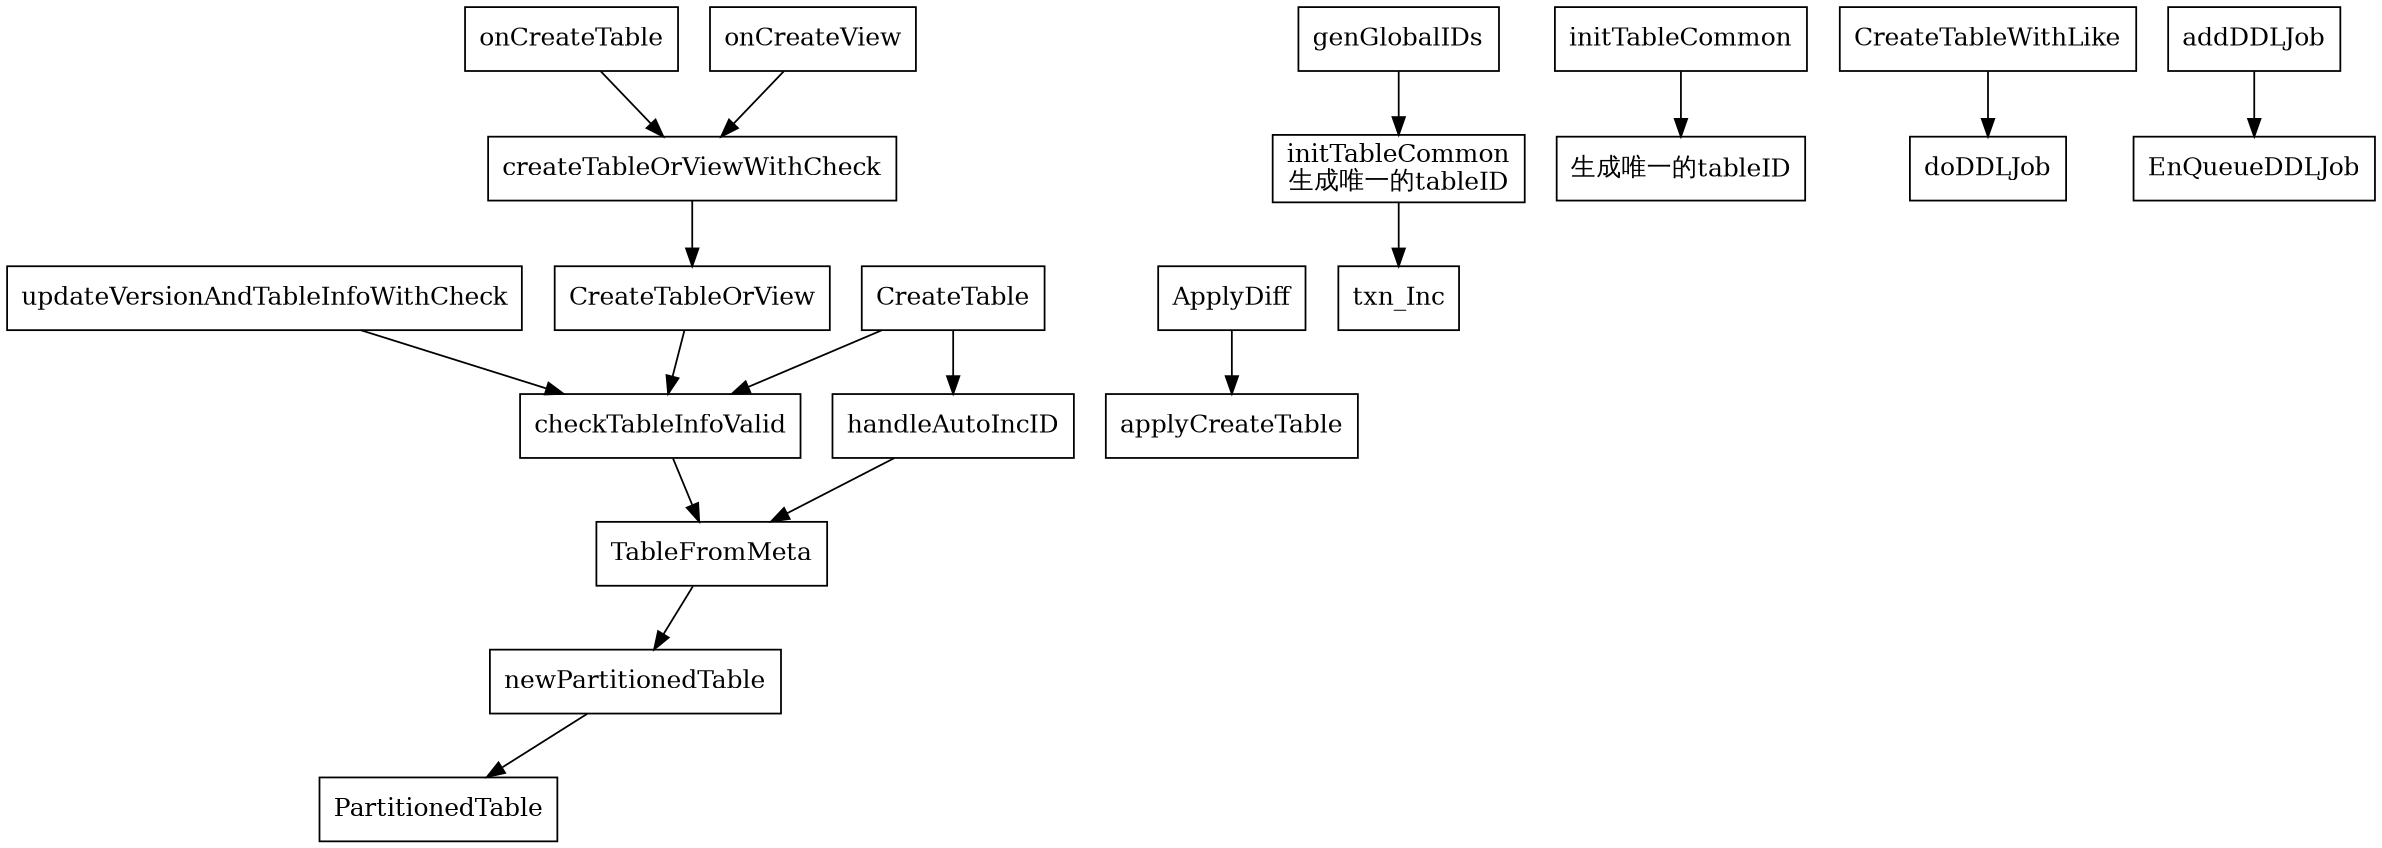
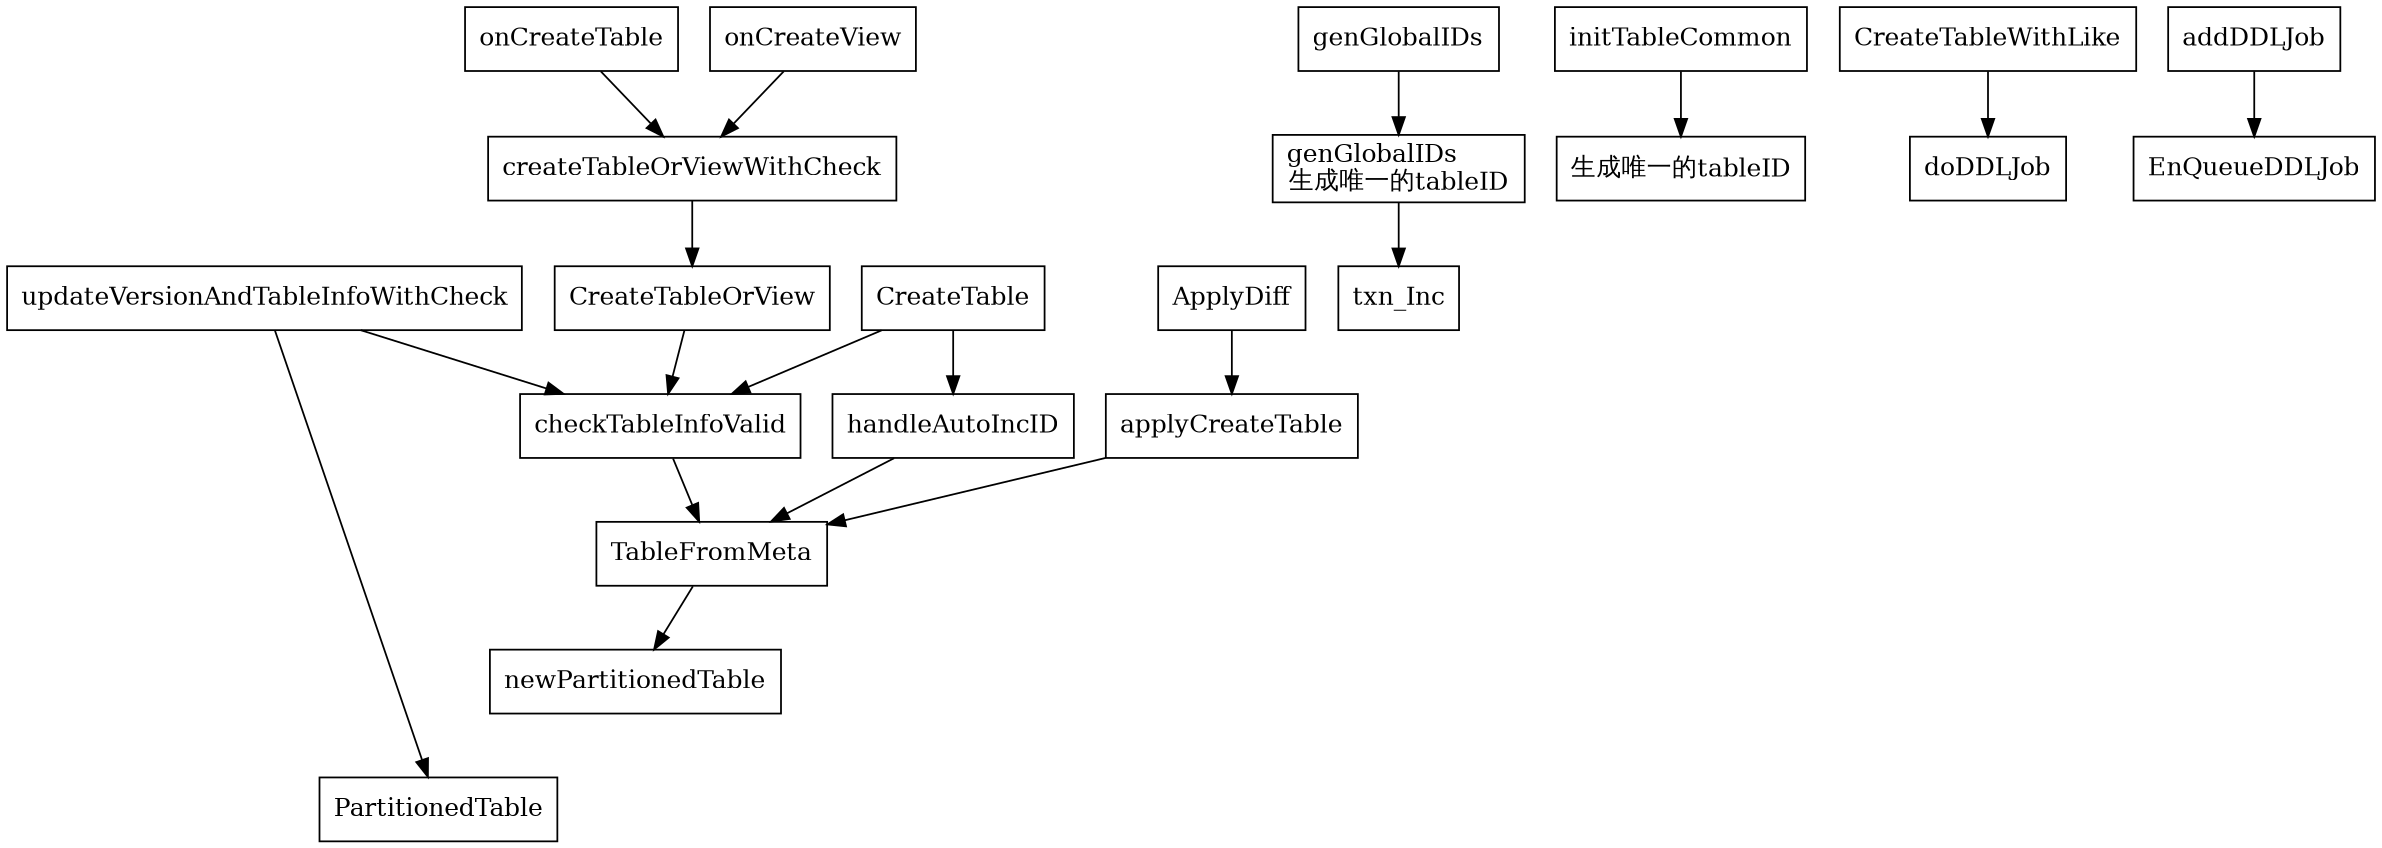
node "initTableCommon 生成唯一的tableID": label "initTableCommon 生成唯一的tableID" -> "genGlobalIDs 生成唯一的tableID"
edge "applyCreateTable" -> "TableFromMeta": added
edge "newPartitionedTable" -> "PartitionedTable": now "updateVersionAndTableInfoWithCheck" -> "PartitionedTable"
